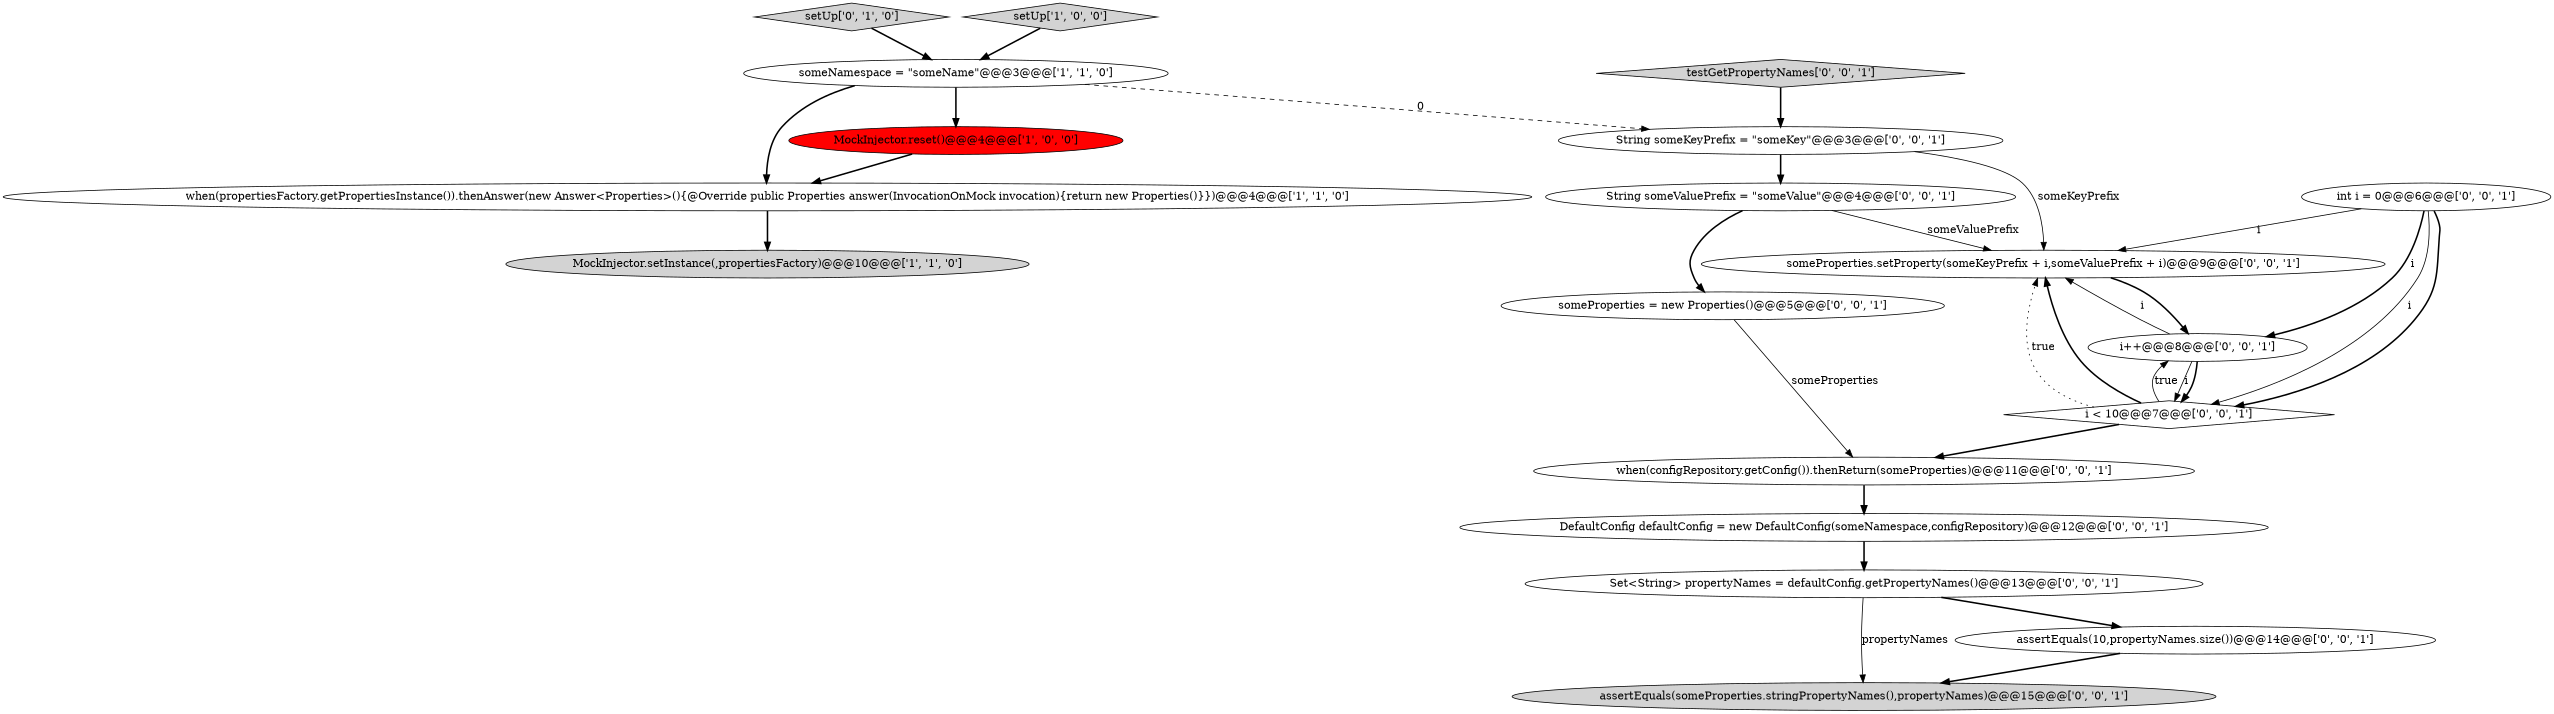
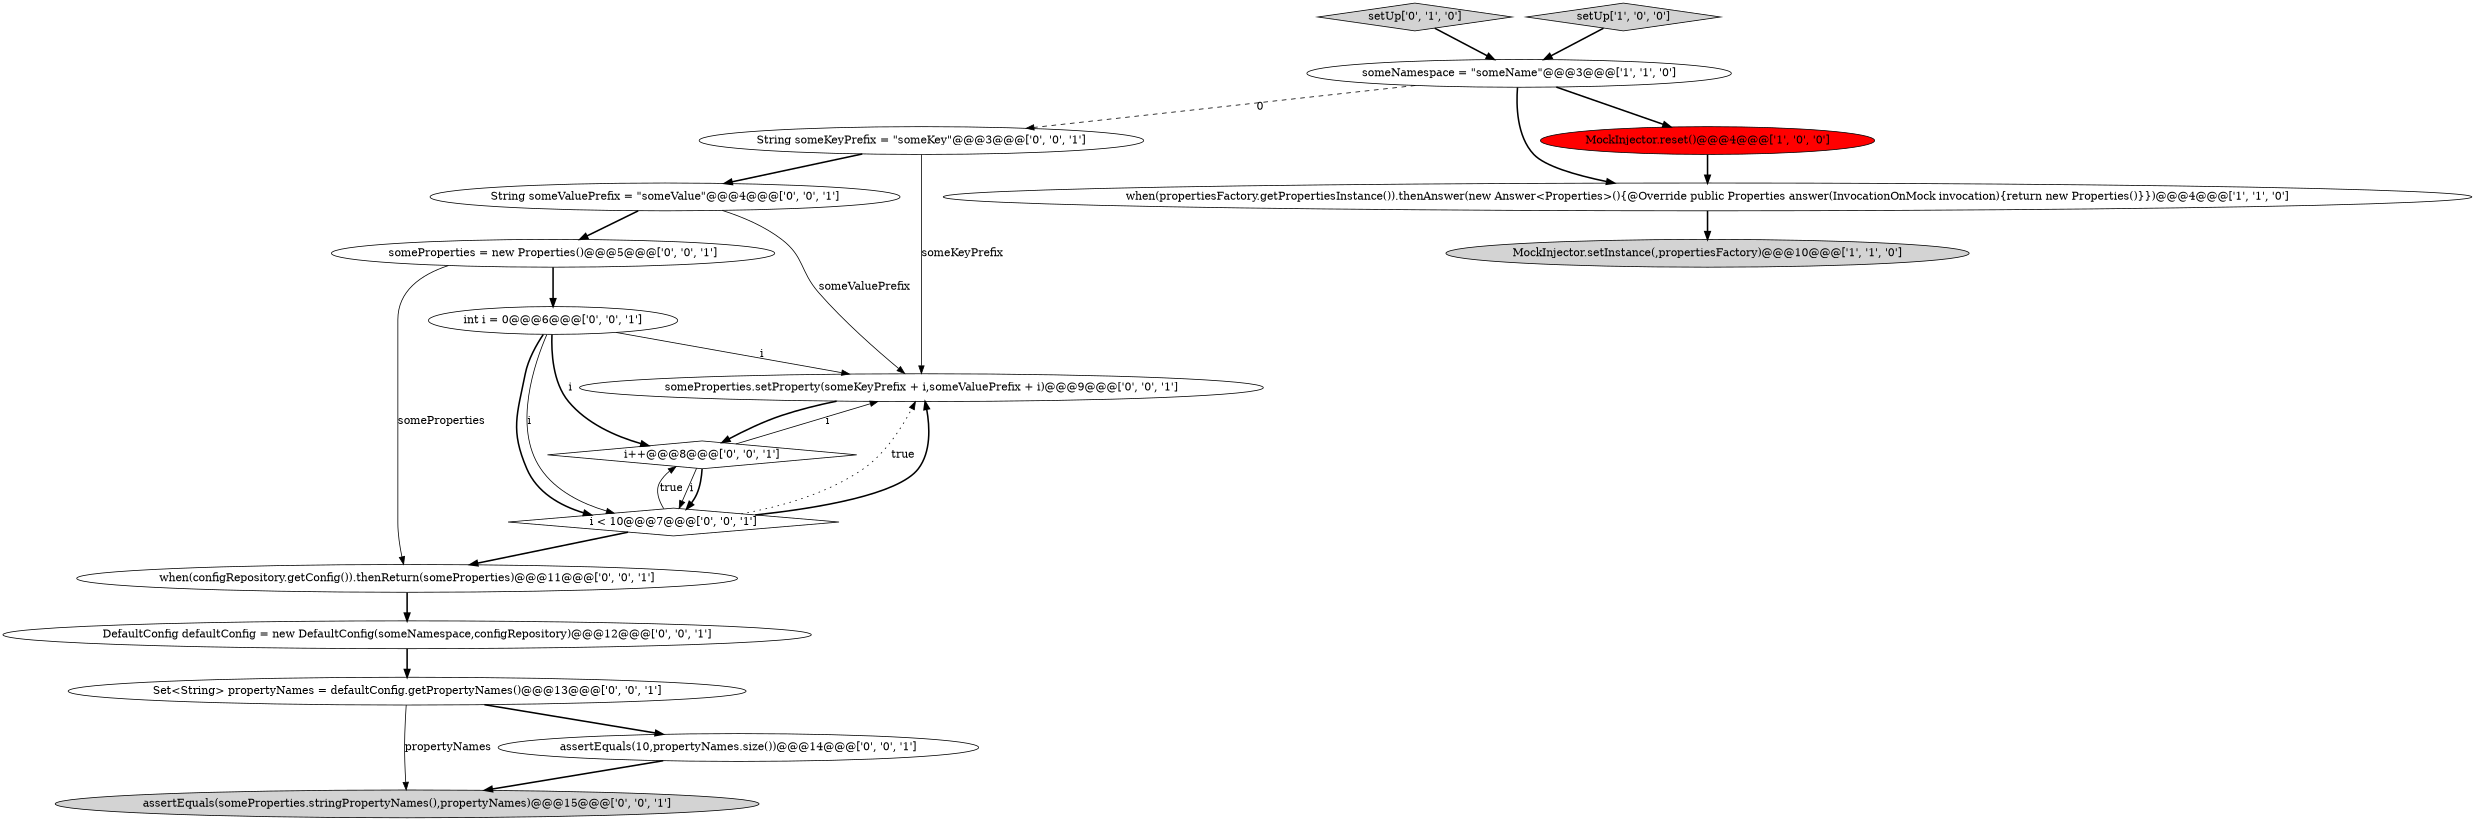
node "testGetPropertyNames['0', '0', '1']": removed
edge "someProperties = new Properties()@@@5@@@['0', '0', '1']" -> "int i = 0@@@6@@@['0', '0', '1']": added
node "i++@@@8@@@['0', '0', '1']": shape ellipse -> diamond
